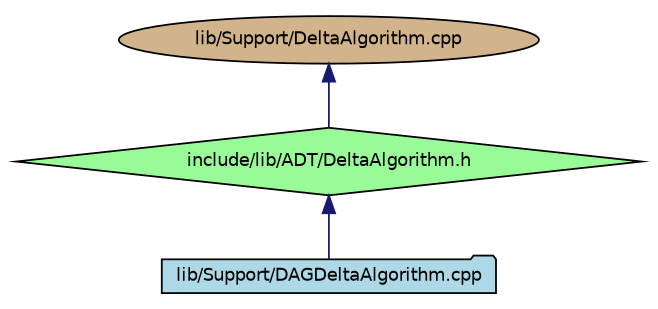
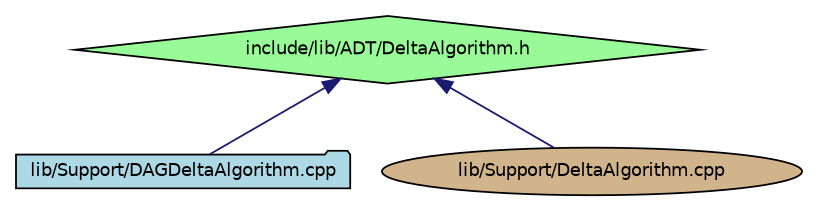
edge "include/lib/ADT/DeltaAlgorithm.h" -> "lib/Support/DeltaAlgorithm.cpp": reversed
